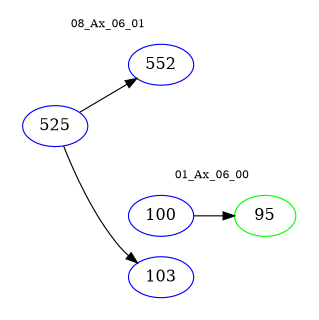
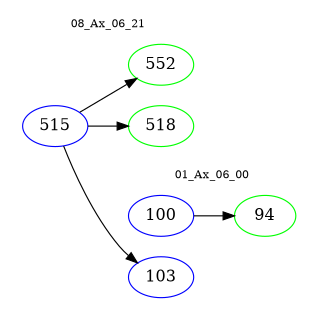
cluster "08_Ax_06_01": label "08_Ax_06_01" -> "08_Ax_06_21"
node "552": color blue -> green
node "525": label "525" -> "515"
node "518": added
node "95": label "95" -> "94"
